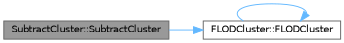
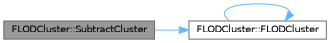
node "SubtractCluster::SubtractCluster": label "SubtractCluster::SubtractCluster" -> "FLODCluster::SubtractCluster"
